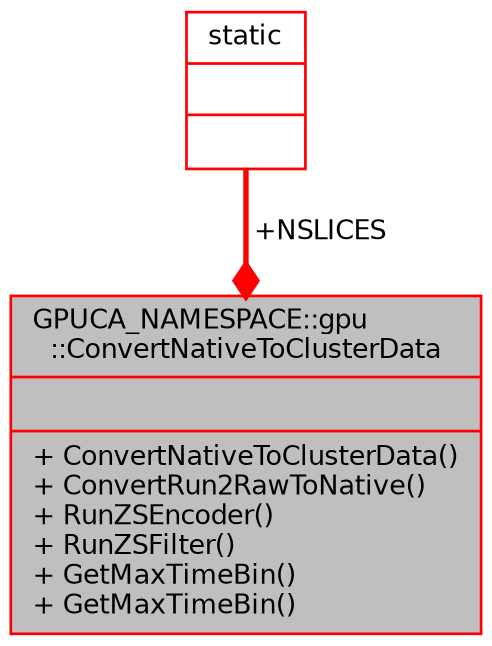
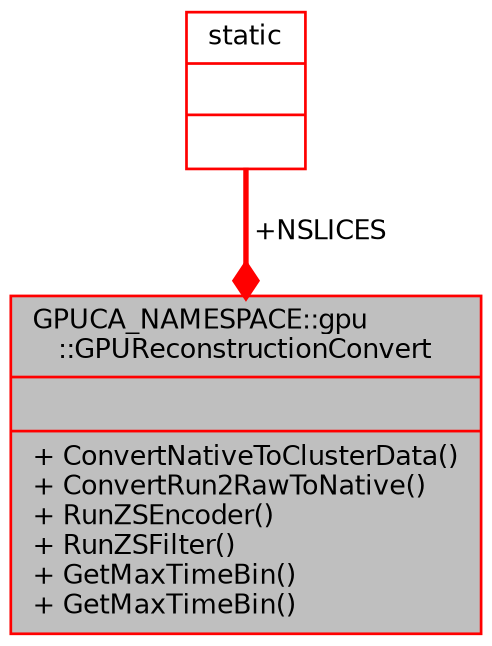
node "GPUCA_NAMESPACE::gpu": text "::ConvertNativeToClusterData" -> "::GPUReconstructionConvert"
